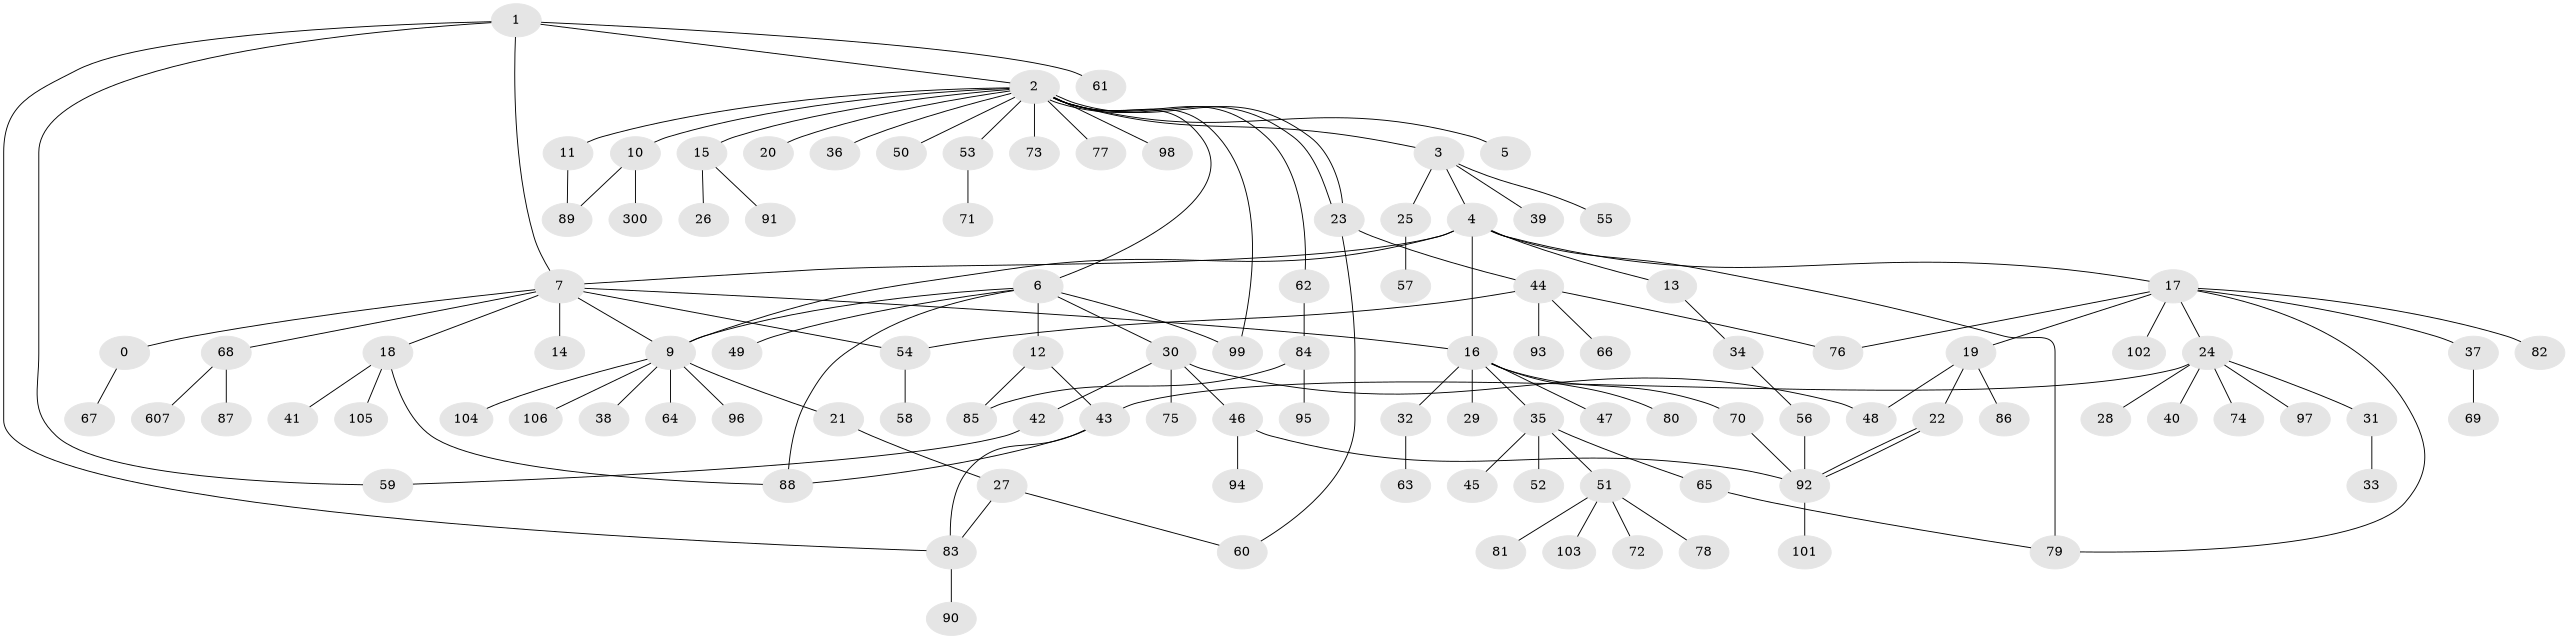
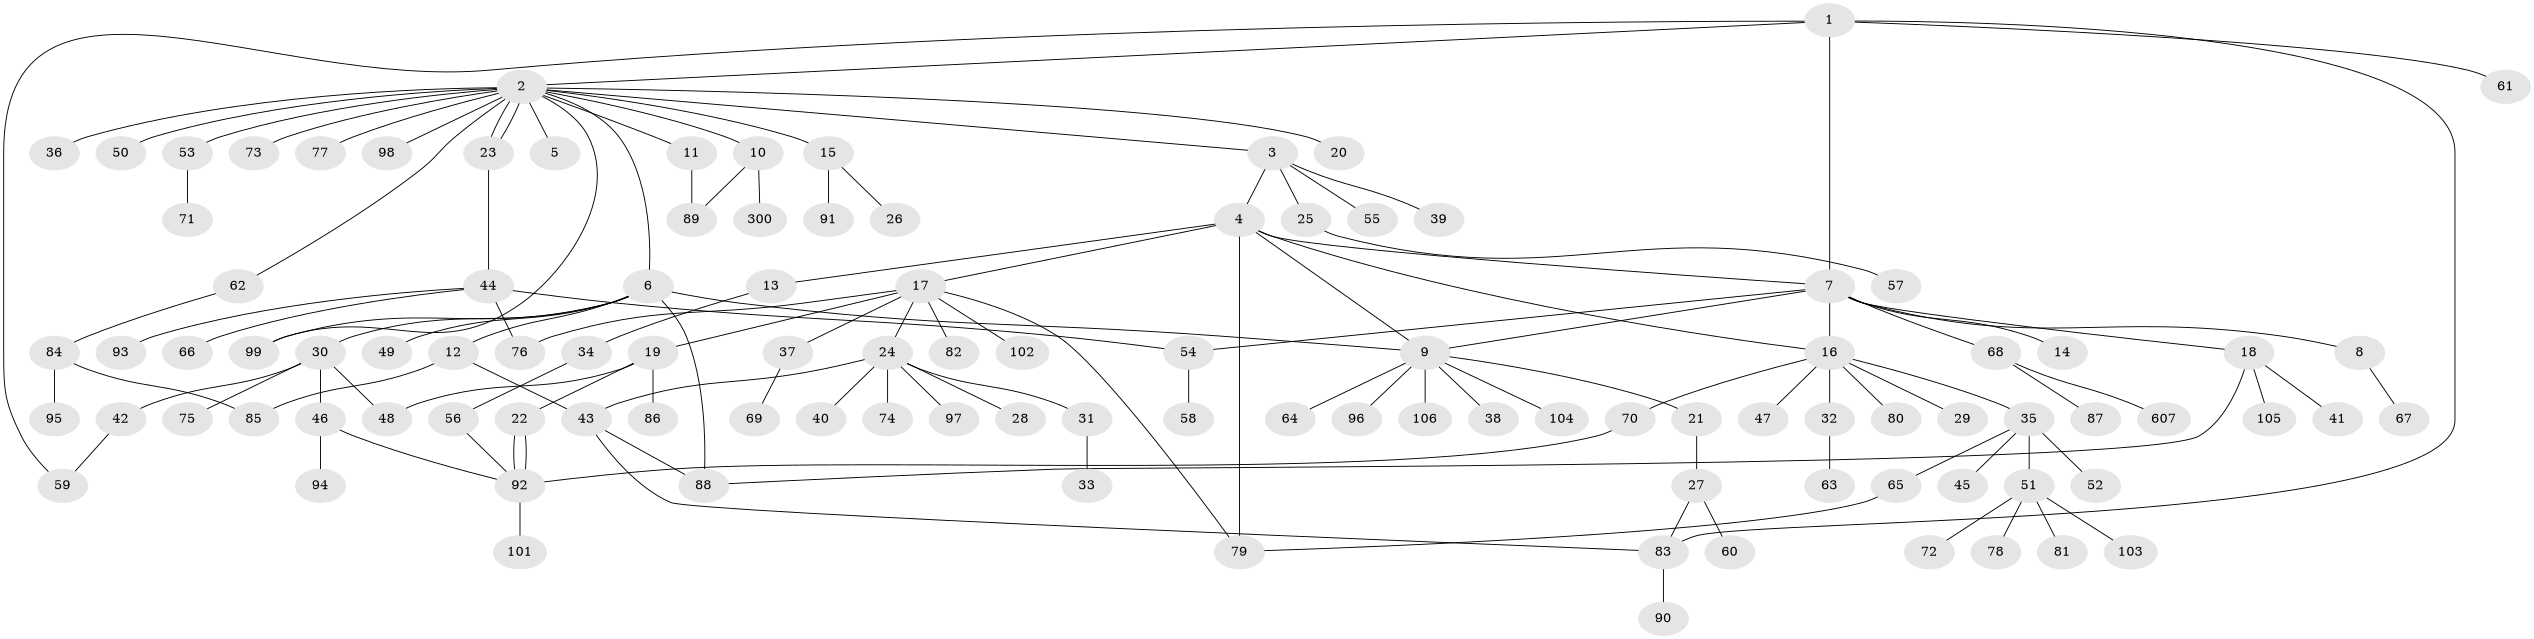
node "0": label "0" -> "8"
edge "23" -- "60": removed
